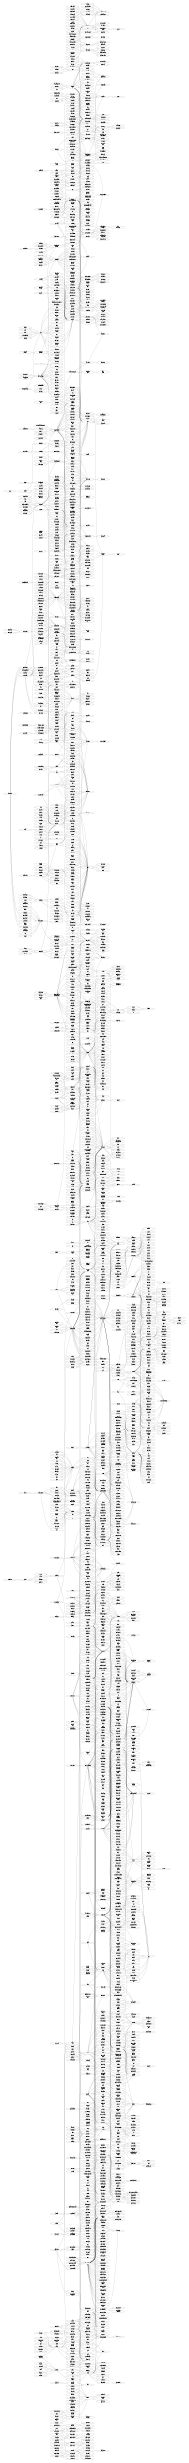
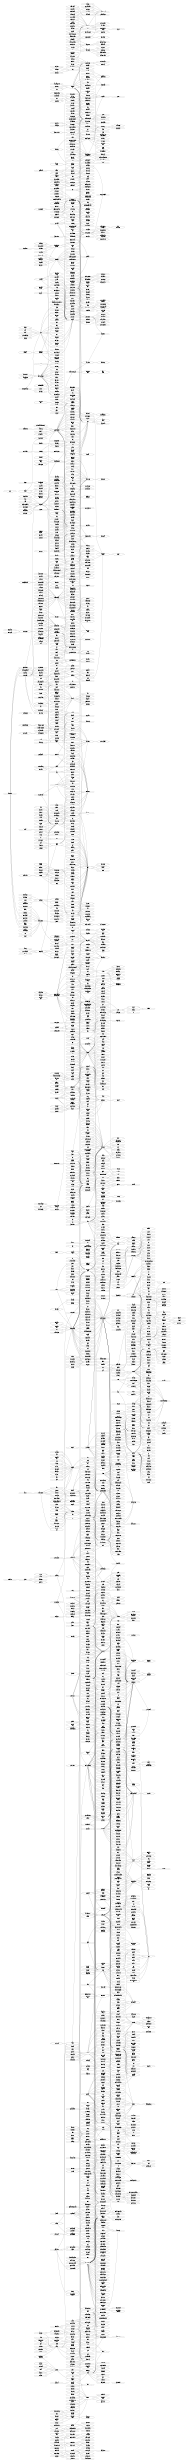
node "Machine Head": added
node "Kate Havnevik": added
